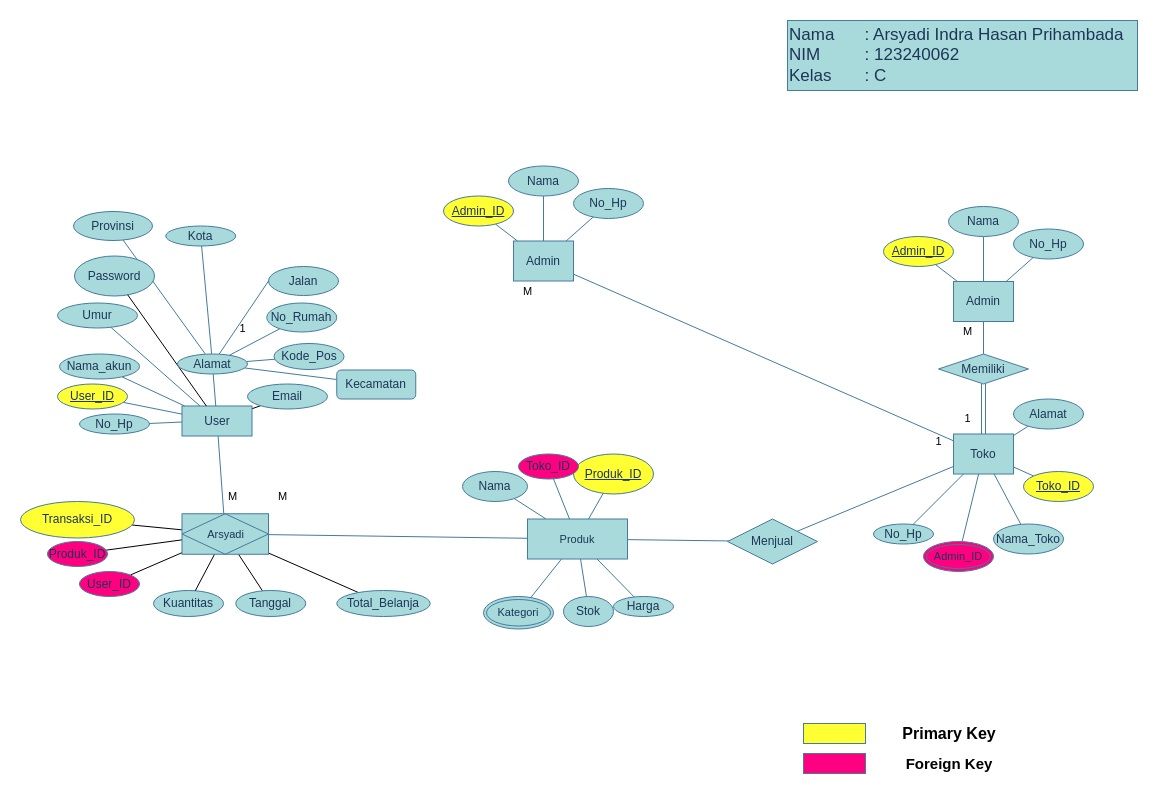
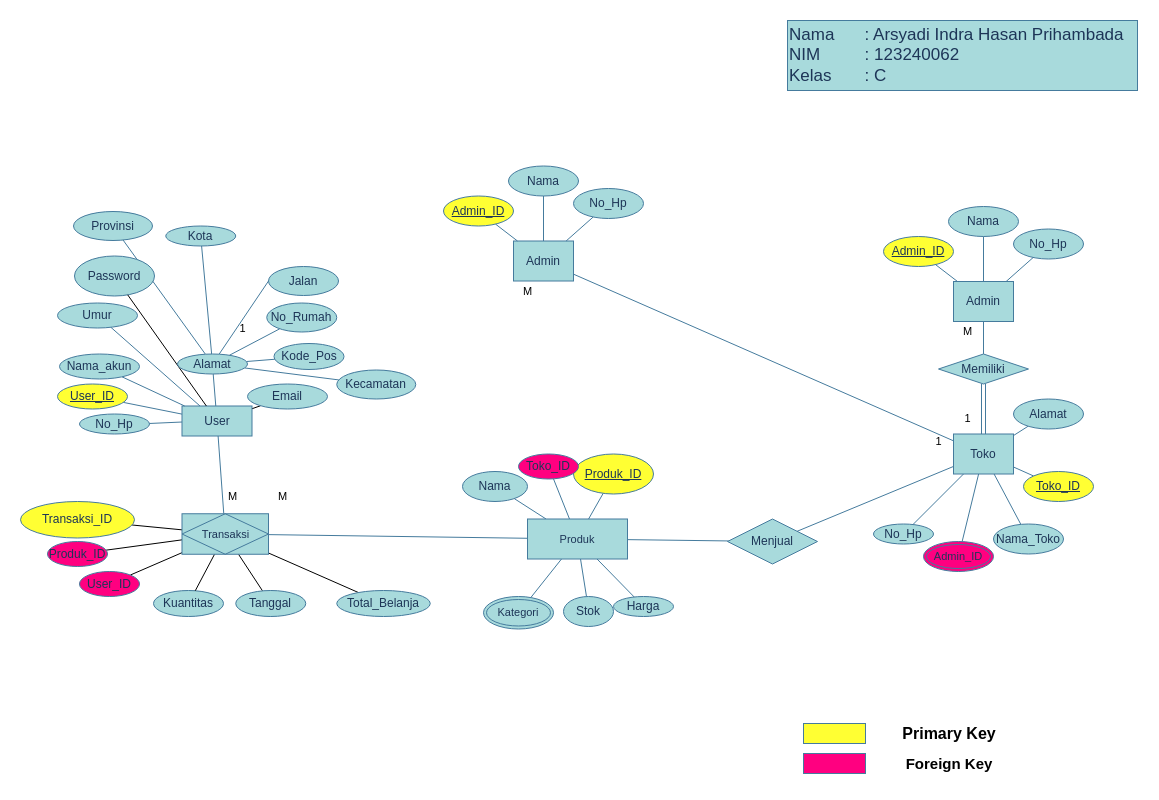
node "Kecamatan": shape rounded rectangle -> ellipse
node "Arsyadi": label "Arsyadi" -> "Transaksi"
